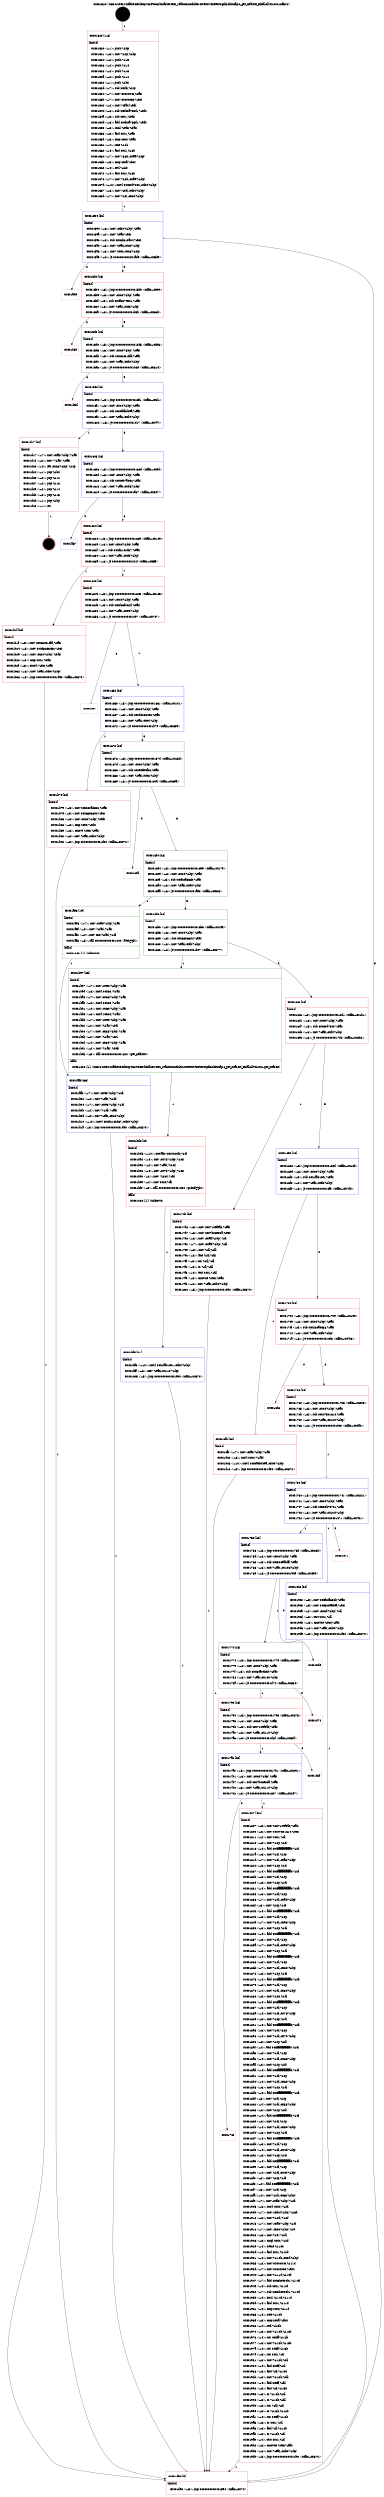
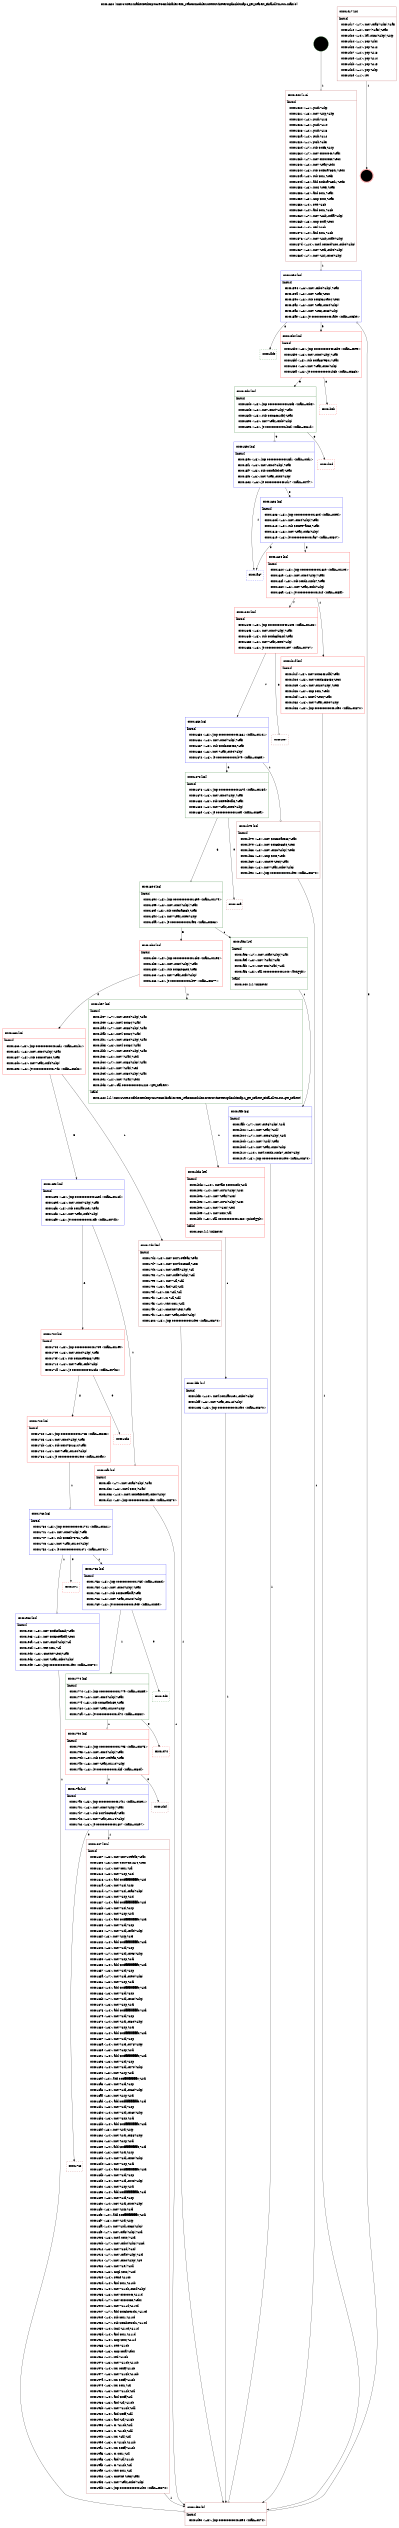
edge "0x4015ec [28]" -> "0x401d17 [24]": now "0x4015ec [28]" -> "0x401a67"
node "0x4016b0 [28]": color darkgreen -> red
